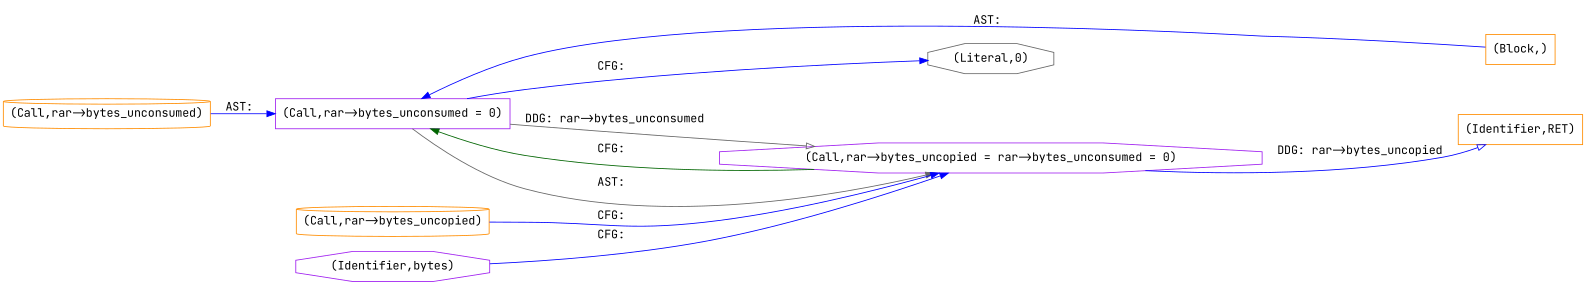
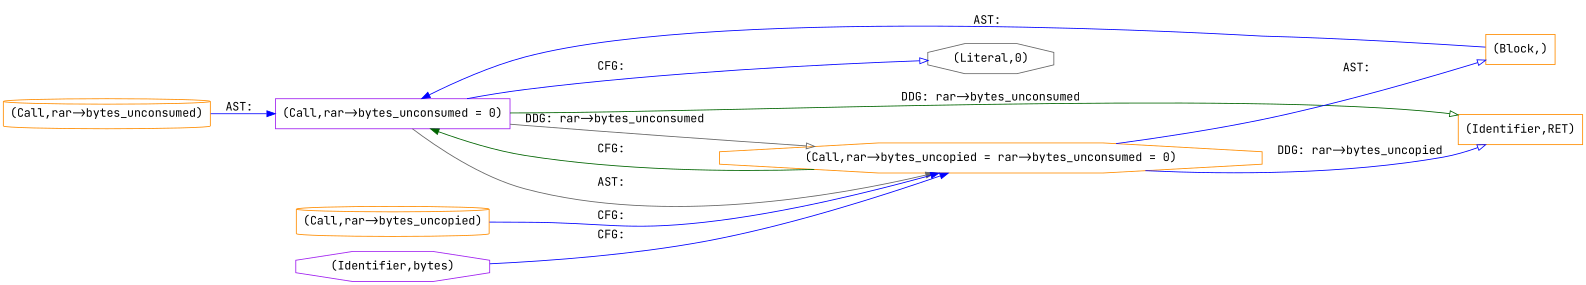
edge "(Call,rar->bytes_unconsumed = 0)" -> "(Literal,0)": arrowhead normal -> onormal
edge "(Call,rar->bytes_unconsumed = 0)" -> "(Identifier,RET)": added, label "DDG: rar->bytes_unconsumed"
edge "(Call,rar->bytes_uncopied = rar->bytes_unconsumed = 0)" -> "(Block,)": added, label "AST:"
node "(Call,rar->bytes_uncopied = rar->bytes_unconsumed = 0)": color purple -> darkorange
